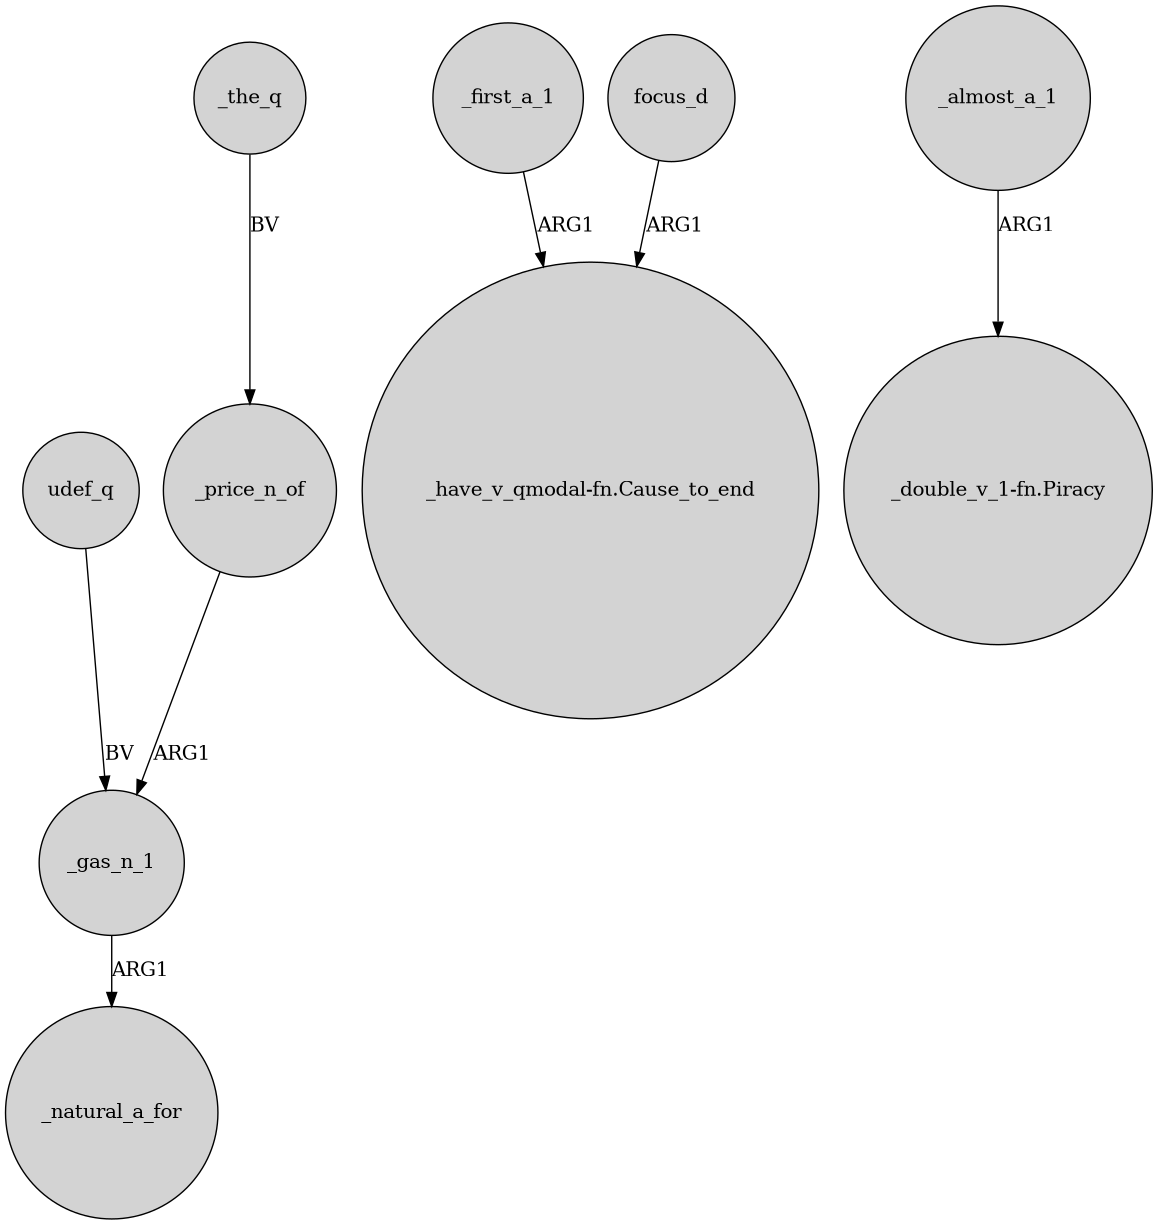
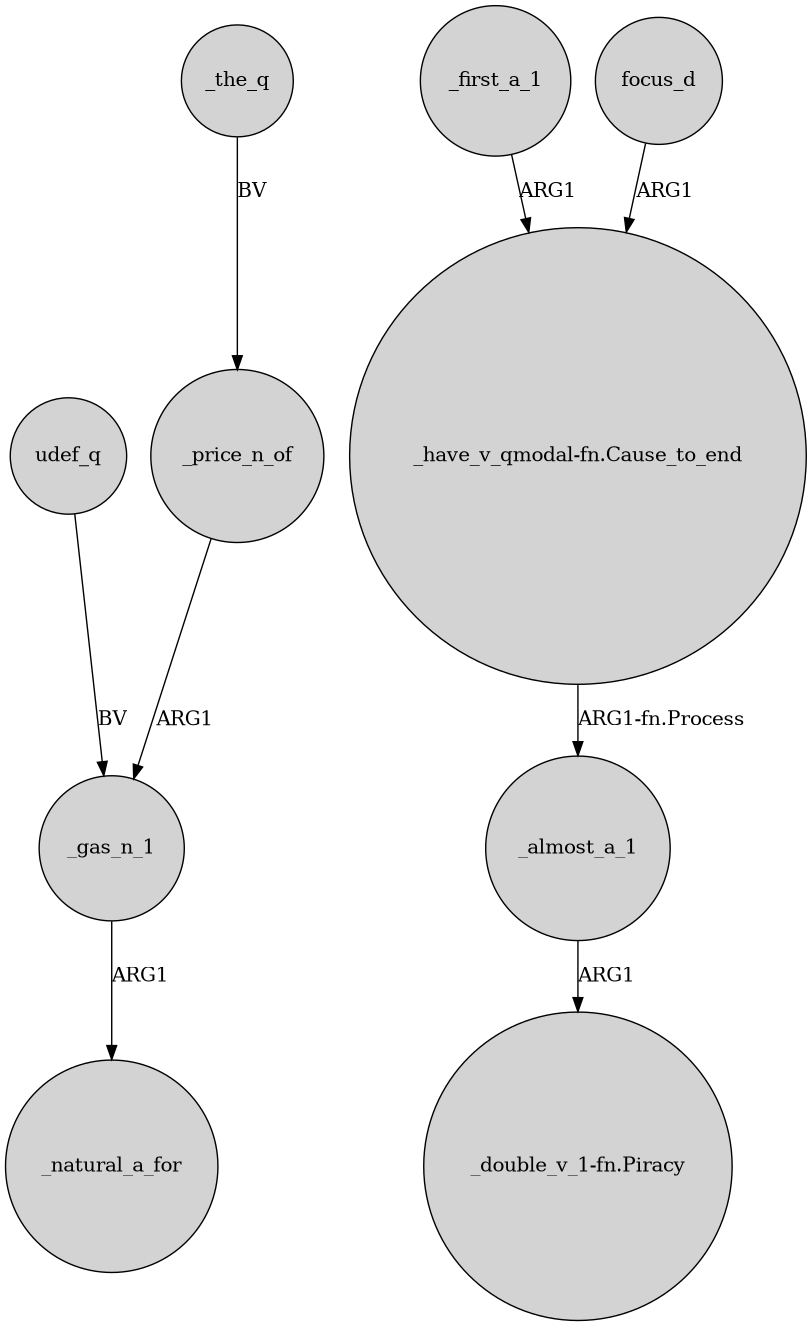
edge "_have_v_qmodal-fn.Cause_to_end" -> "_almost_a_1": added, label "ARG1-fn.Process"
